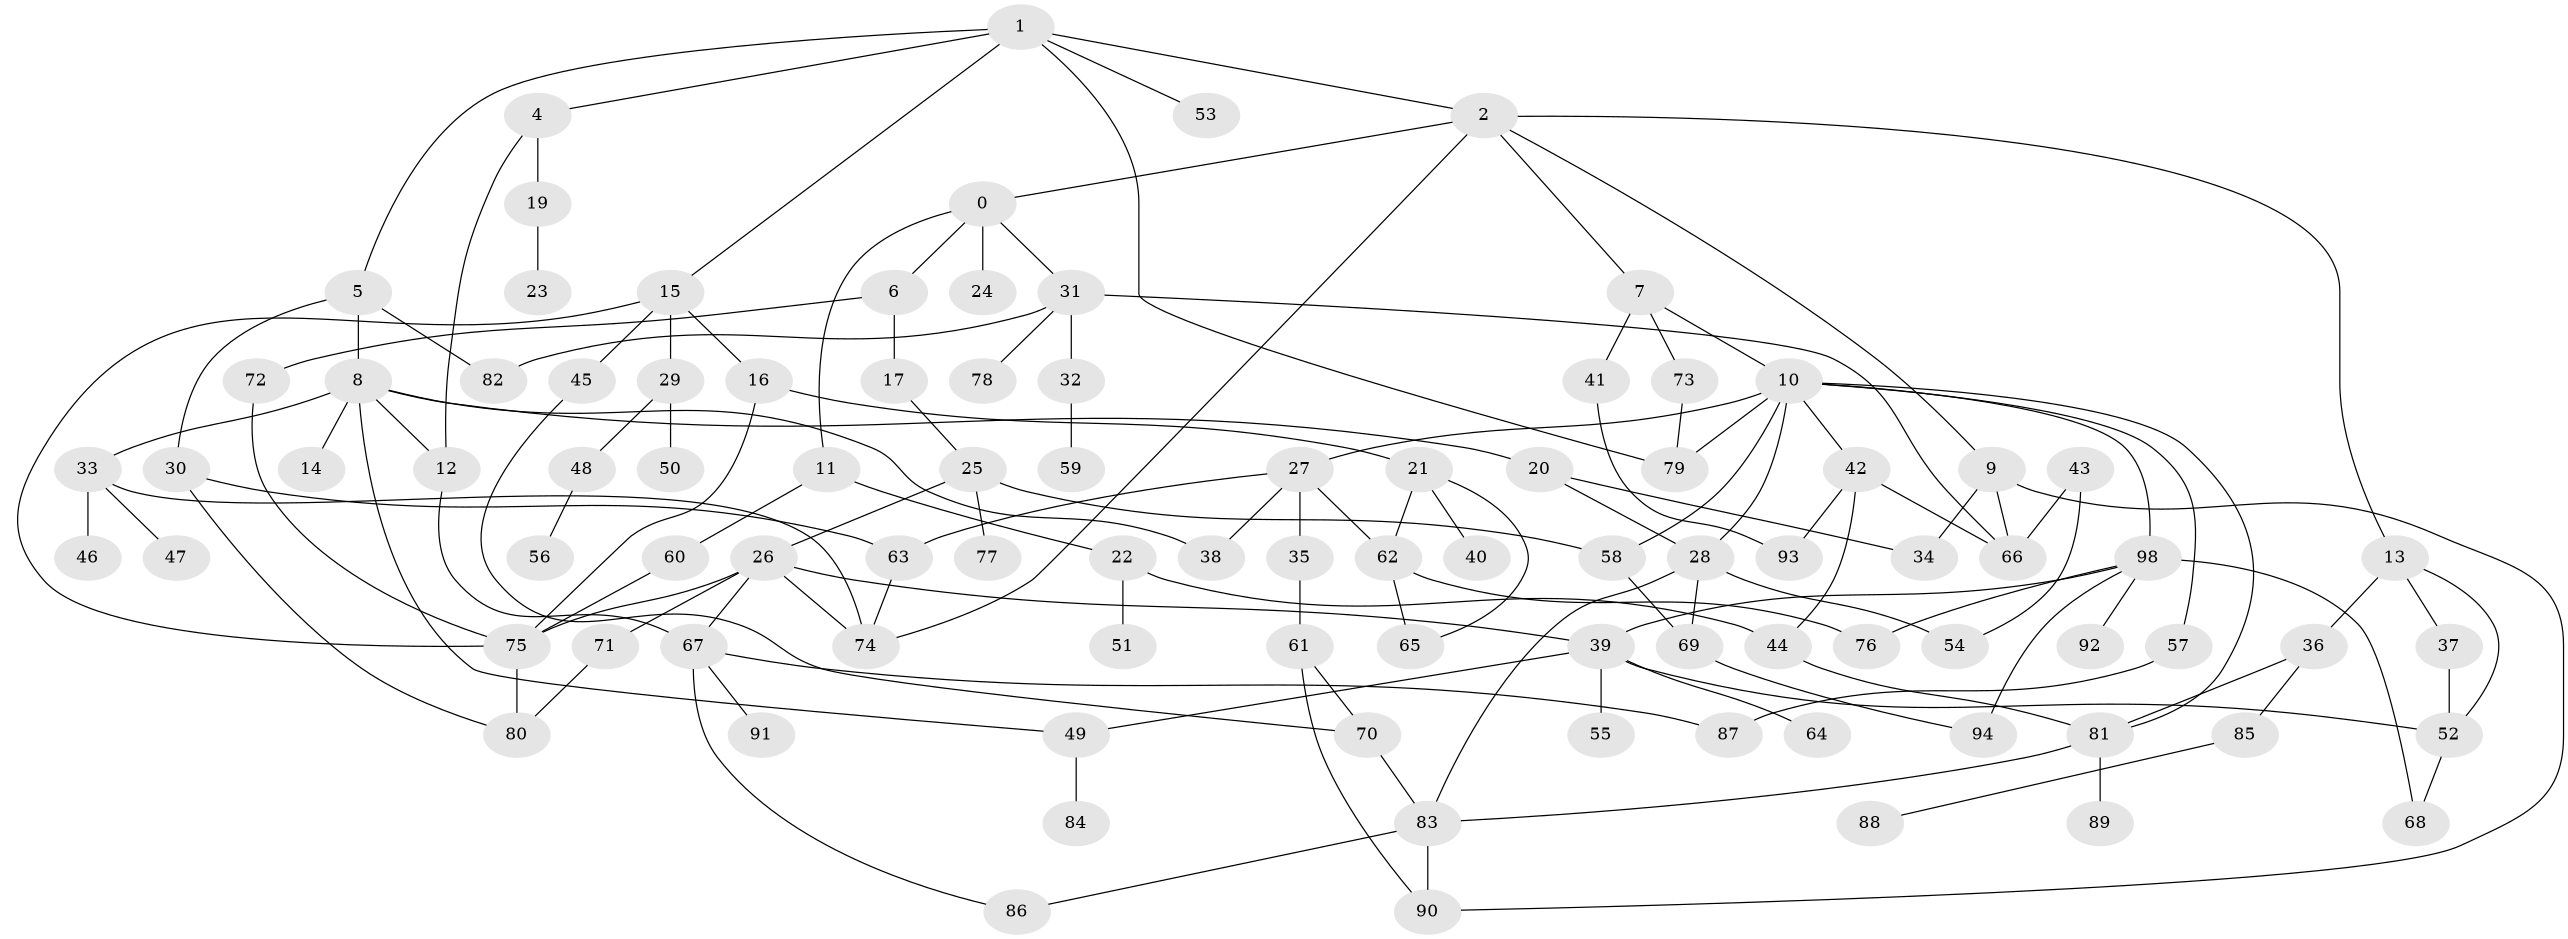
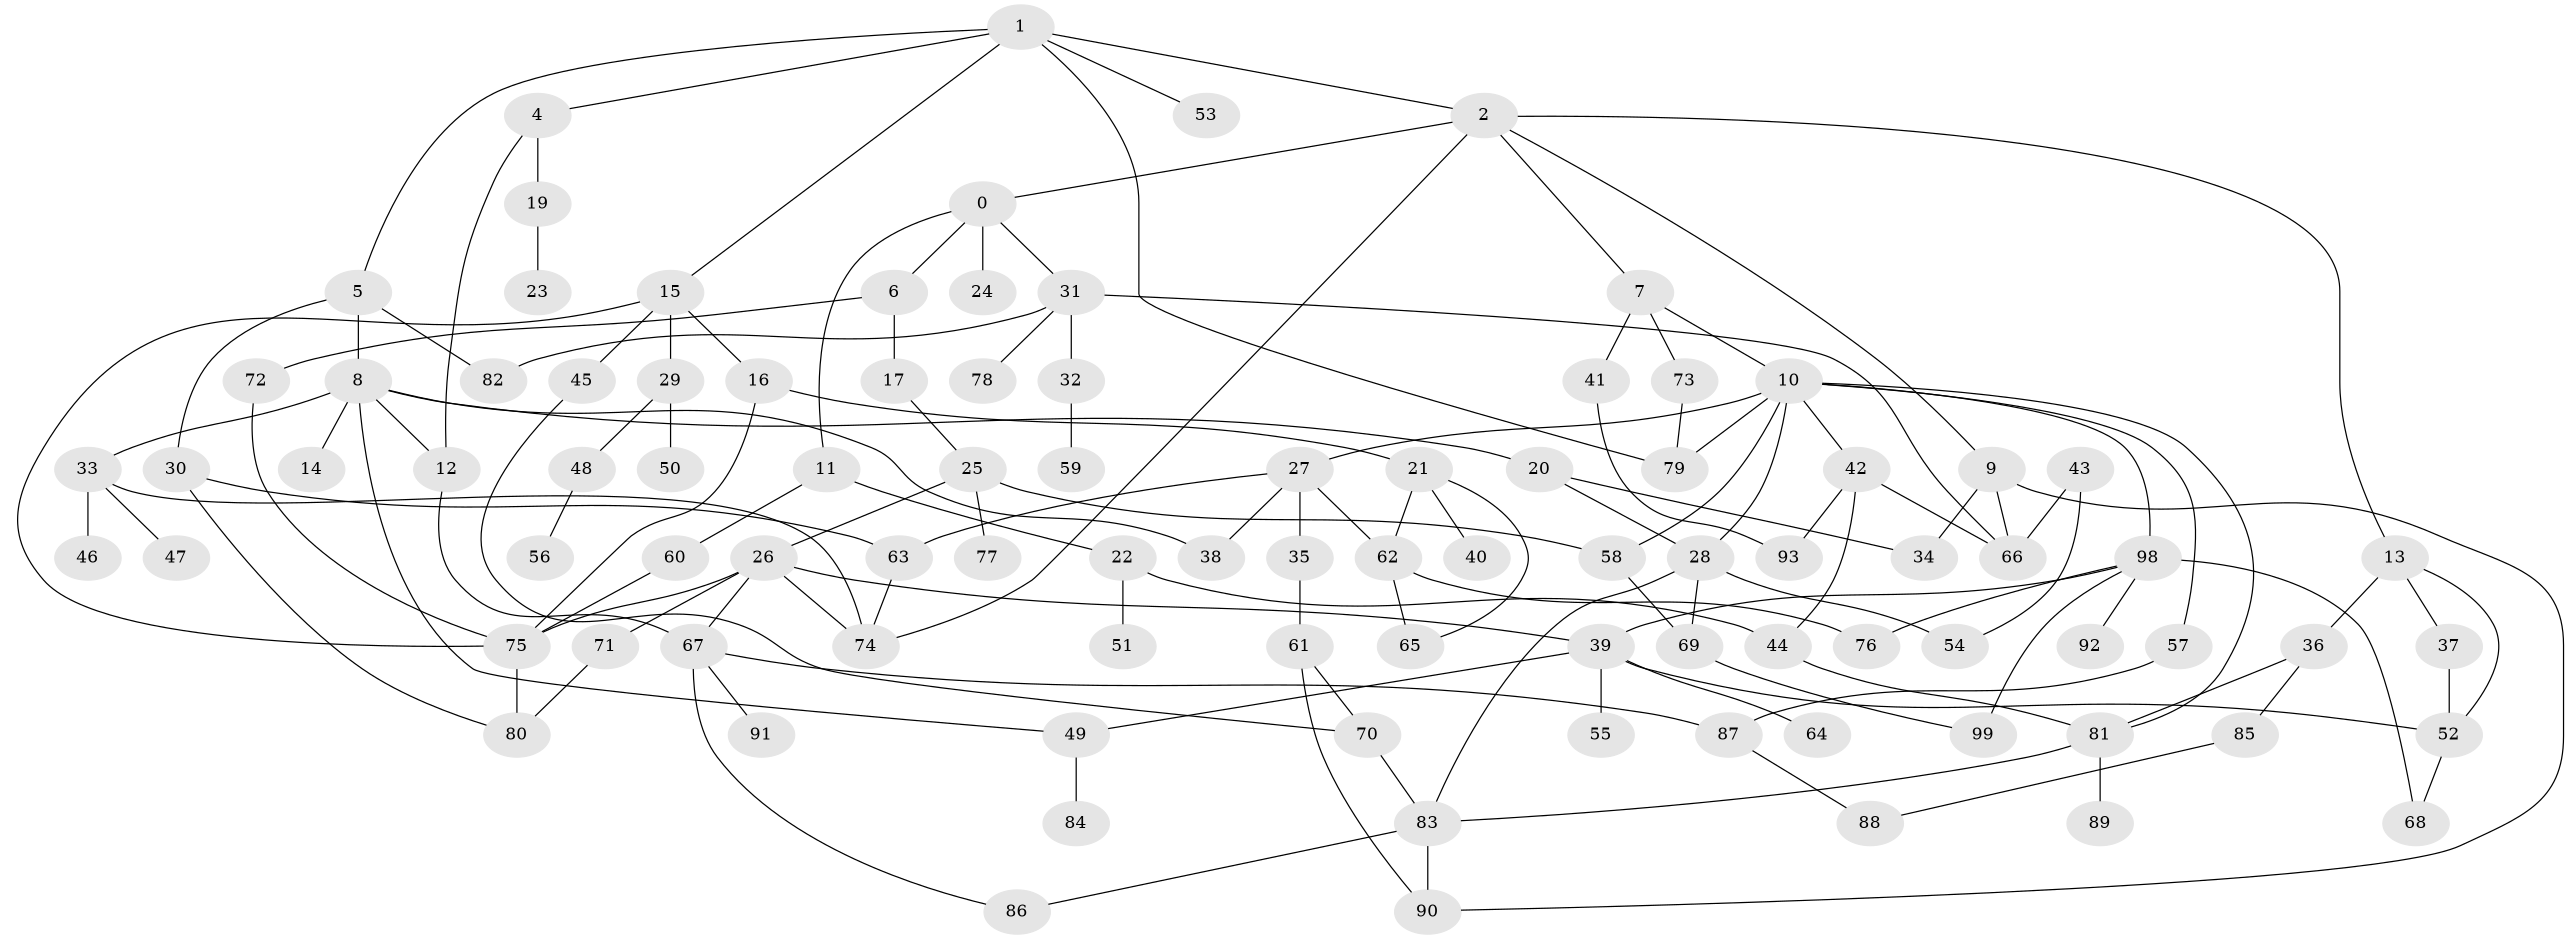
node "94": label "94" -> "99"
edge "87" -- "88": added
